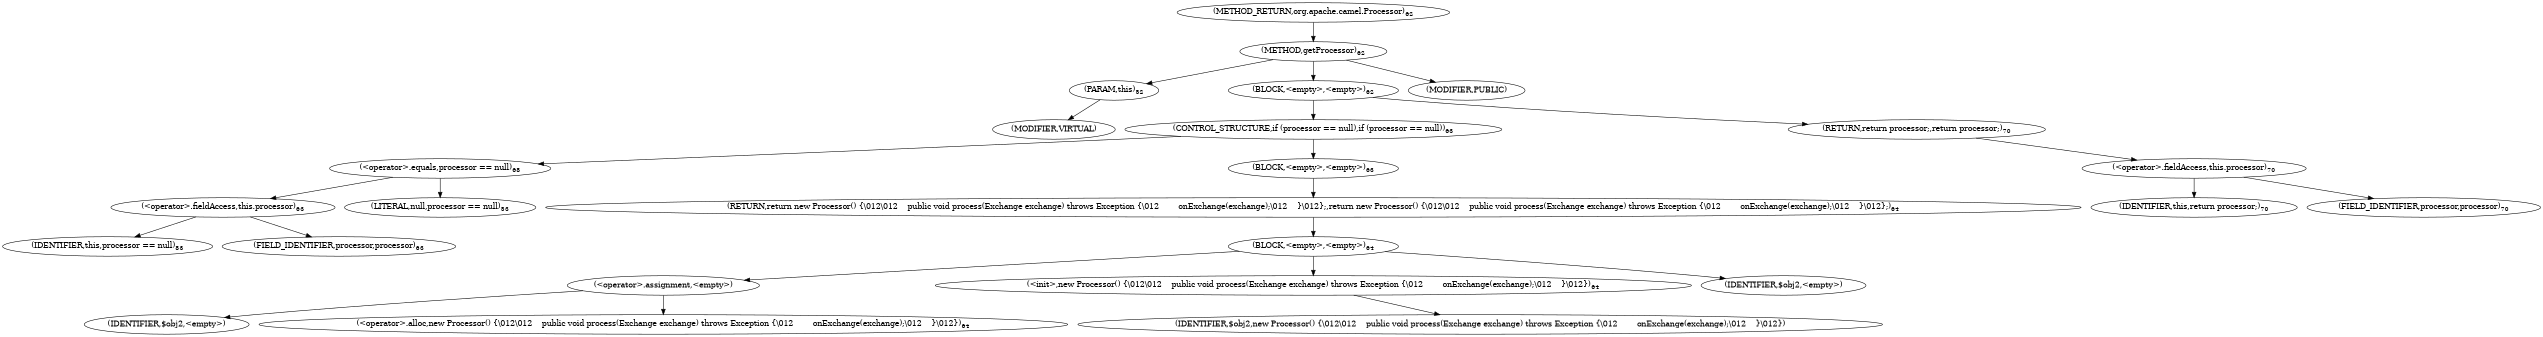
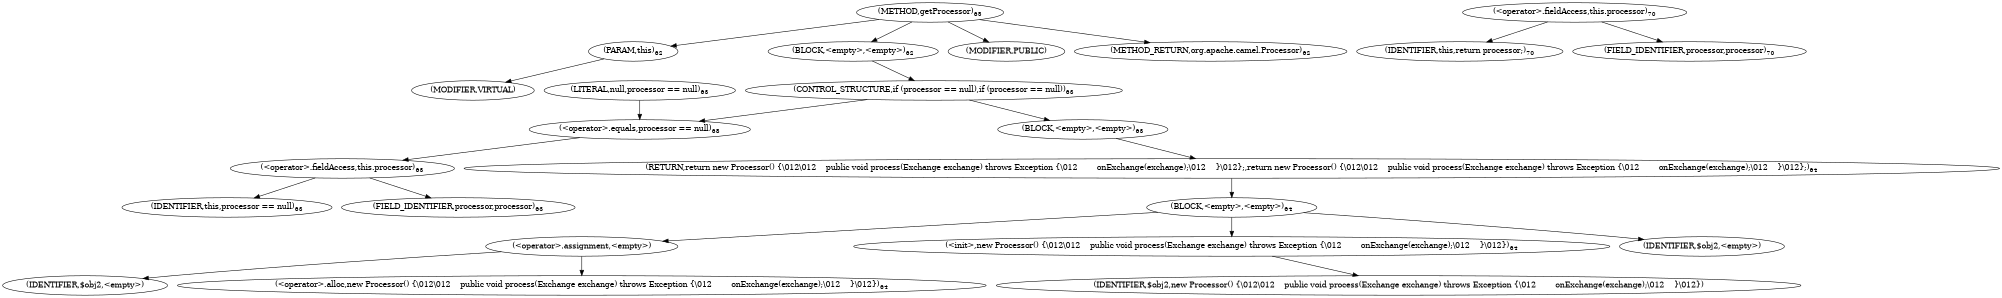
edge "(METHOD_RETURN,org.apache.camel.Processor)" -> "(METHOD,getProcessor)": reversed
node "(METHOD,getProcessor)": text "62" -> "65"
node "(PARAM,this)": text "52" -> "62"
node "(RETURN,return processor;,return processor;)": removed
edge "(<operator>.equals,processor == null)" -> "(LITERAL,null,processor == null)": reversed
node "(LITERAL,null,processor == null)": text "53" -> "63"
node "(IDENTIFIER,this,processor == null)": text "83" -> "63"
